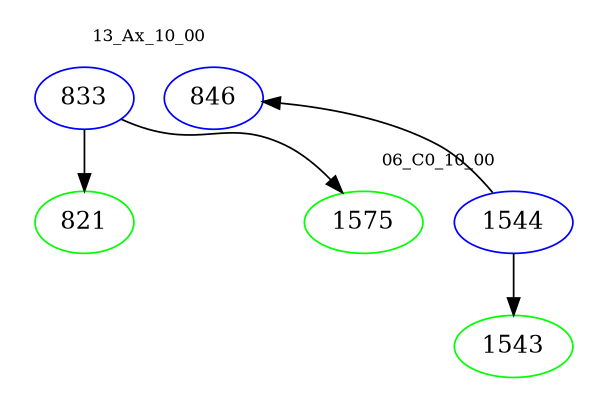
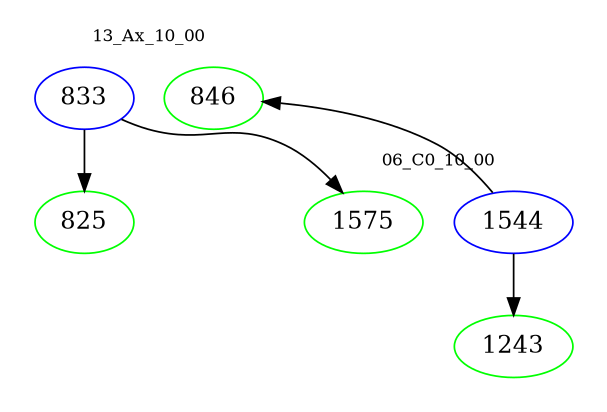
node "846": color blue -> green
node "821": label "821" -> "825"
node "1543": label "1543" -> "1243"
